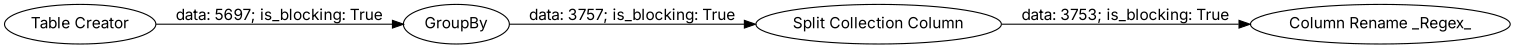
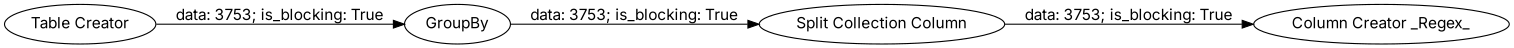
edge "Table Creator" -> "GroupBy": label "data: 5697; is_blocking: True" -> "data: 3753; is_blocking: True"
edge "GroupBy" -> "Split Collection Column": label "data: 3757; is_blocking: True" -> "data: 3753; is_blocking: True"
node "Column Rename _Regex_": label "Column Rename _Regex_" -> "Column Creator _Regex_"
